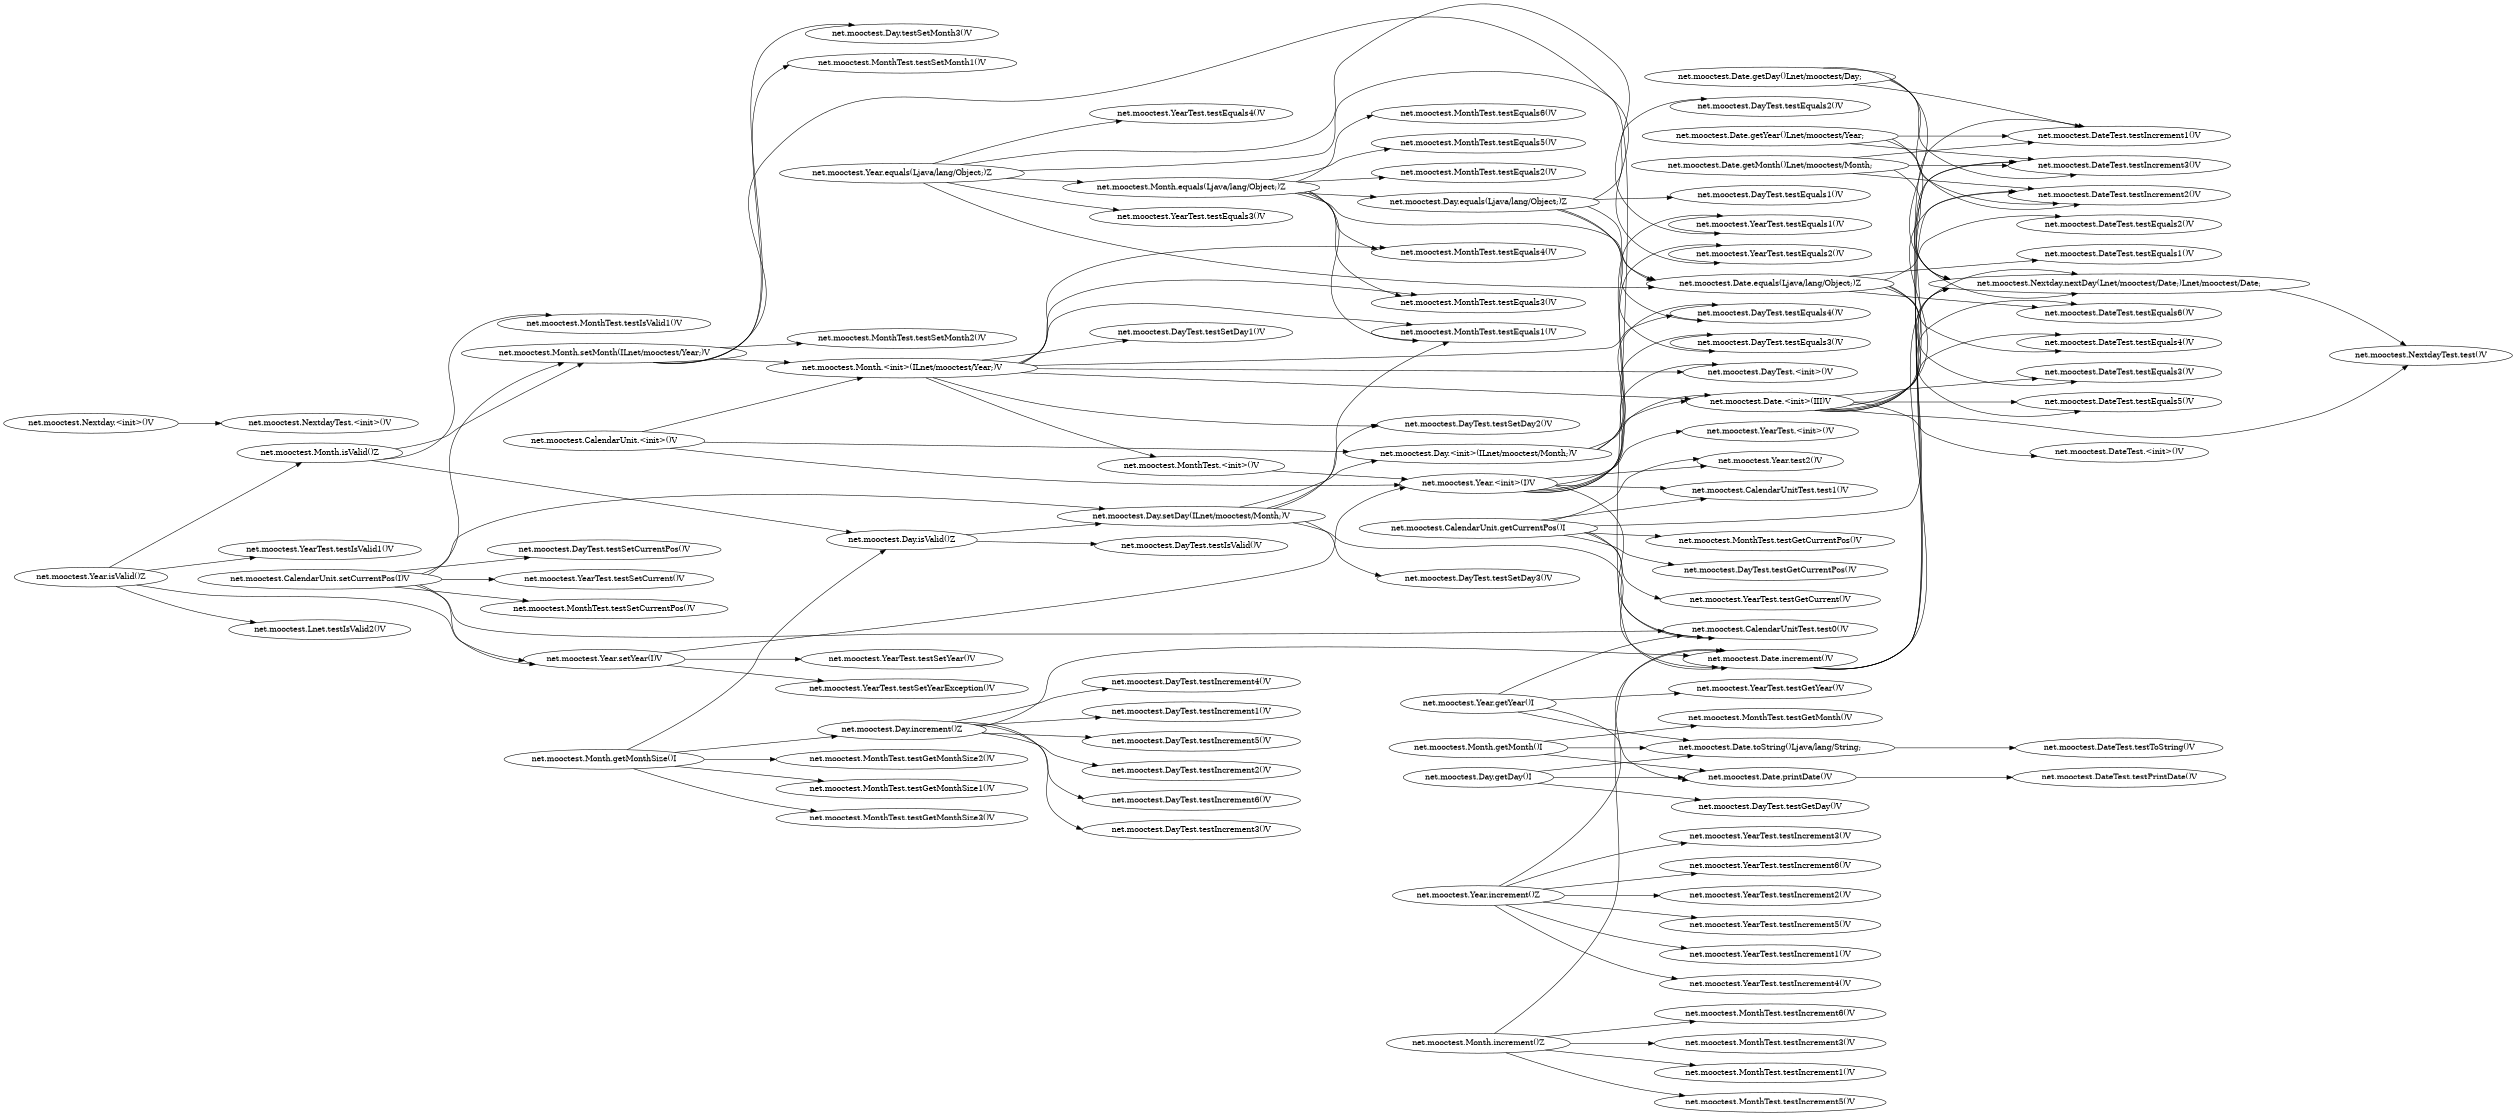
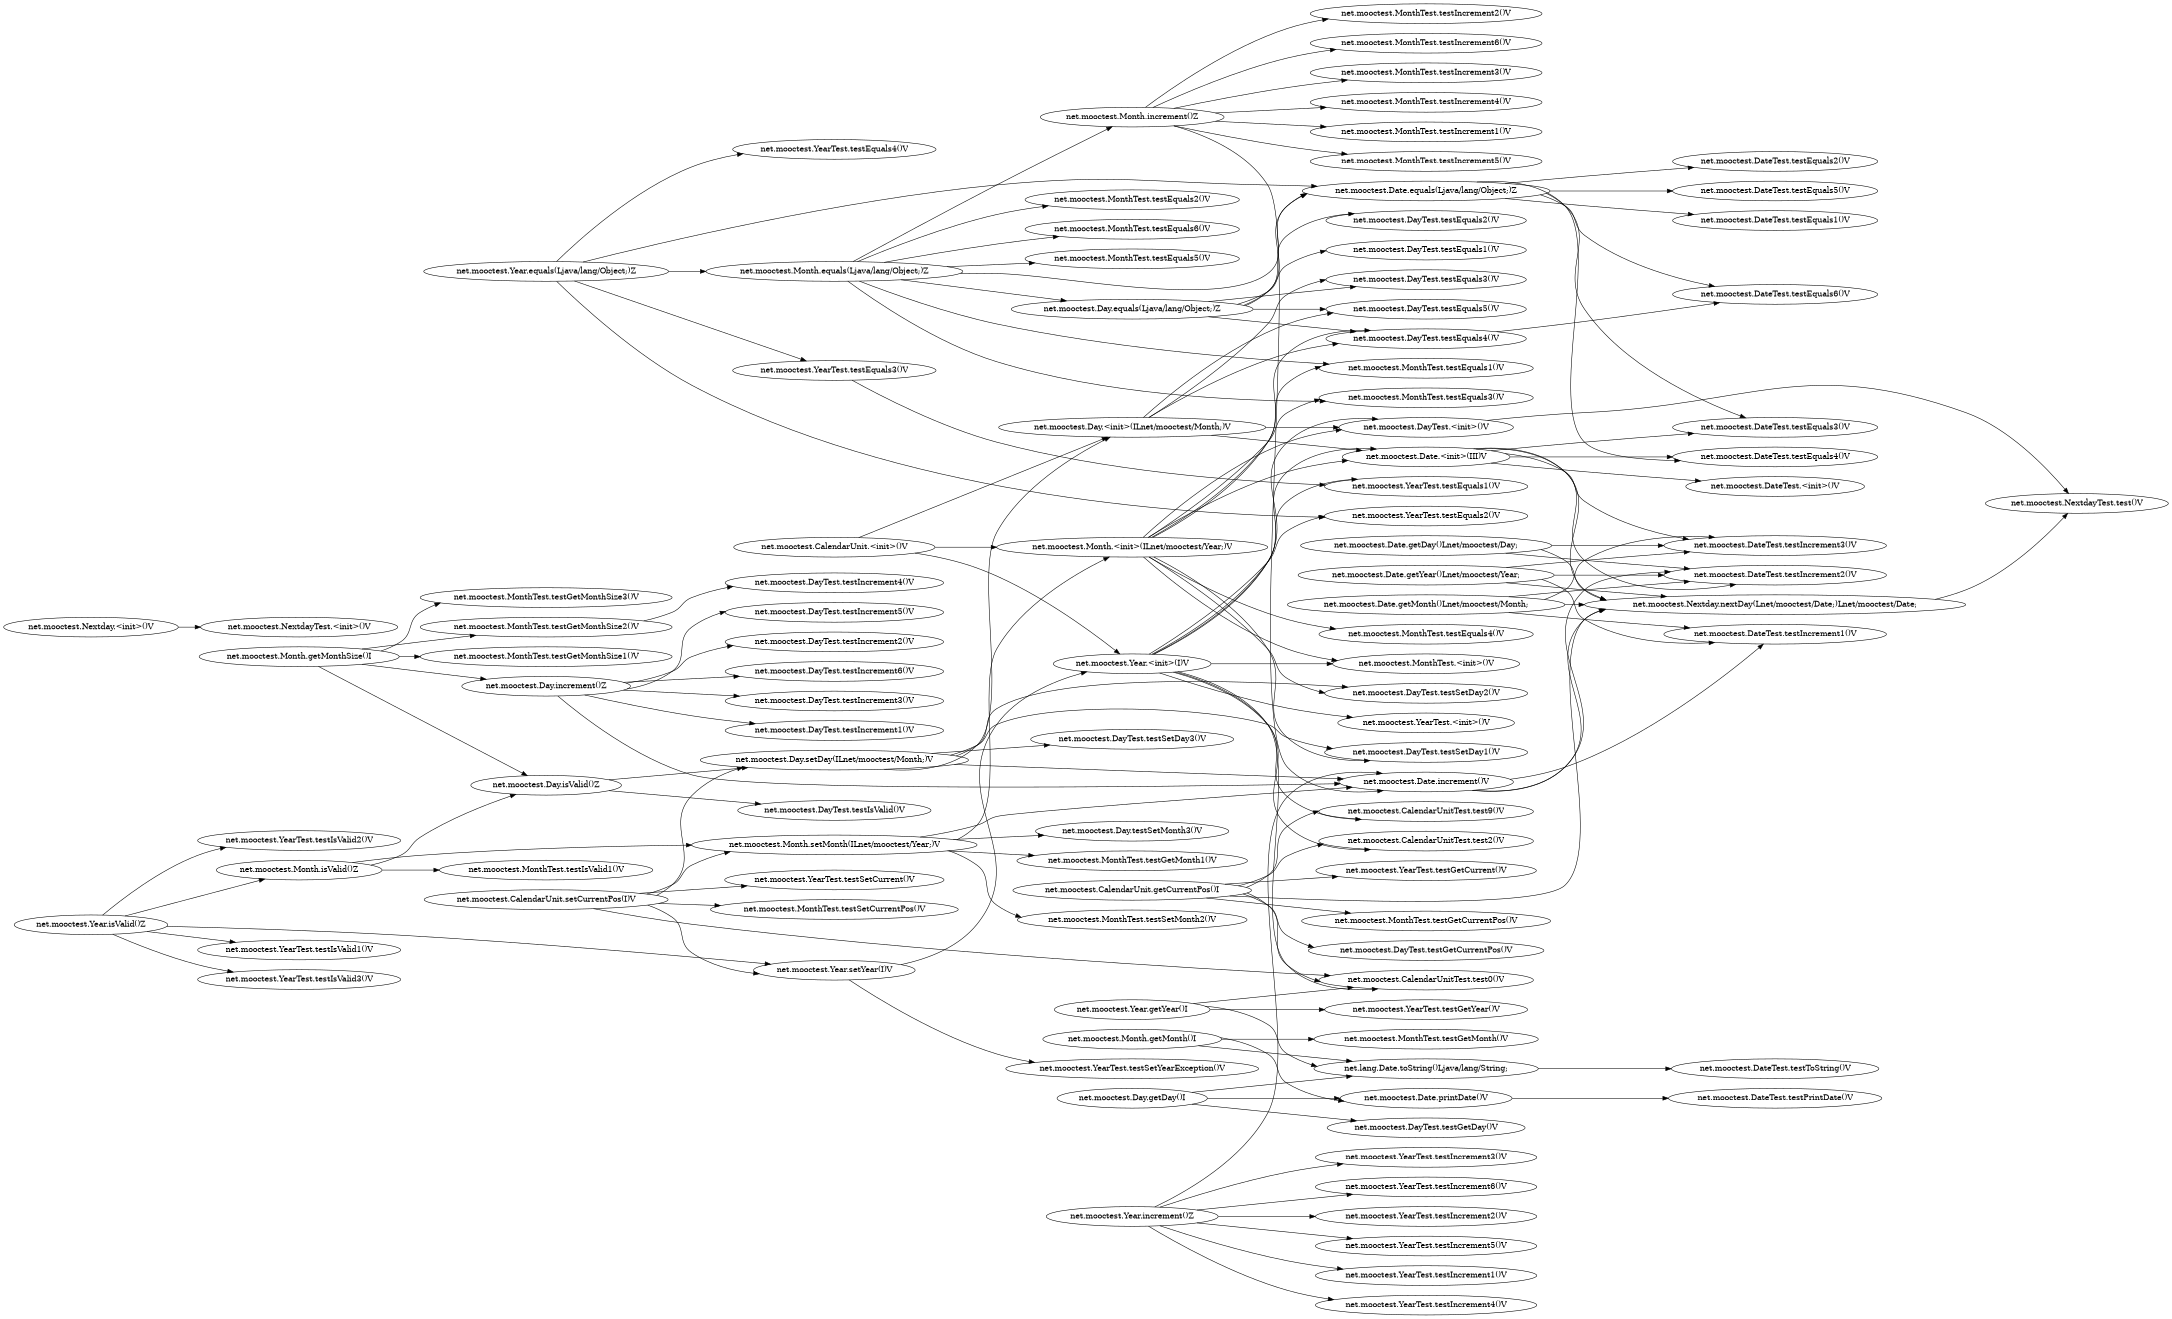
node "net.mooctest.MonthTest.testIncrement2()V": added
edge "net.mooctest.Year.equals(Ljava/lang/Object;)Z" -> "net.mooctest.YearTest.testEquals1()V": now "net.mooctest.YearTest.testEquals3()V" -> "net.mooctest.YearTest.testEquals1()V"
node "net.mooctest.MonthTest.testSetMonth1()V": label "net.mooctest.MonthTest.testSetMonth1()V" -> "net.mooctest.MonthTest.testGetMonth1()V"
node "net.mooctest.MonthTest.testIncrement4()V": added
edge "net.mooctest.Date.getDay()Lnet/mooctest/Day;" -> "net.mooctest.DateTest.testIncrement1()V": removed
edge "net.mooctest.Month.equals(Ljava/lang/Object;)Z" -> "net.mooctest.MonthTest.testEquals4()V": now "net.mooctest.Month.equals(Ljava/lang/Object;)Z" -> "net.mooctest.Month.increment()Z"
node "net.mooctest.DayTest.testEquals5()V": added
edge "net.mooctest.Date.<init>(III)V" -> "net.mooctest.DateTest.testEquals6()V": now "net.mooctest.DayTest.testEquals4()V" -> "net.mooctest.DateTest.testEquals6()V"
edge "net.mooctest.Date.<init>(III)V" -> "net.mooctest.DateTest.testEquals5()V": removed
edge "net.mooctest.Day.setDay(ILnet/mooctest/Month;)V" -> "net.mooctest.MonthTest.testEquals1()V": now "net.mooctest.Day.setDay(ILnet/mooctest/Month;)V" -> "net.mooctest.DayTest.testSetDay1()V"
edge "net.mooctest.Date.increment()V" -> "net.mooctest.DateTest.testIncrement3()V": removed
edge "net.mooctest.Day.<init>(ILnet/mooctest/Month;)V" -> "net.mooctest.DayTest.<init>()V": added
edge "net.mooctest.Date.<init>(III)V" -> "net.mooctest.NextdayTest.test()V": now "net.mooctest.DayTest.<init>()V" -> "net.mooctest.NextdayTest.test()V"
node "net.mooctest.Year.test2()V": label "net.mooctest.Year.test2()V" -> "net.mooctest.CalendarUnitTest.test2()V"
edge "net.mooctest.MonthTest.<init>()V" -> "net.mooctest.Year.<init>(I)V": reversed
node "net.mooctest.CalendarUnitTest.test1()V": label "net.mooctest.CalendarUnitTest.test1()V" -> "net.mooctest.CalendarUnitTest.test9()V"
node "net.mooctest.DayTest.testSetCurrentPos()V": removed
node "net.mooctest.Lnet.testIsValid2()V": label "net.mooctest.Lnet.testIsValid2()V" -> "net.mooctest.YearTest.testIsValid2()V"
node "net.mooctest.YearTest.testSetYear()V": removed
edge "net.mooctest.Day.increment()Z" -> "net.mooctest.DayTest.testIncrement4()V": now "net.mooctest.MonthTest.testGetMonthSize2()V" -> "net.mooctest.DayTest.testIncrement4()V"
node "net.mooctest.Date.toString()Ljava/lang/String;": label "net.mooctest.Date.toString()Ljava/lang/String;" -> "net.lang.Date.toString()Ljava/lang/String;"
edge "net.mooctest.Year.getYear()I" -> "net.mooctest.Date.printDate()V": removed
node "net.mooctest.YearTest.testIsValid3()V": added
